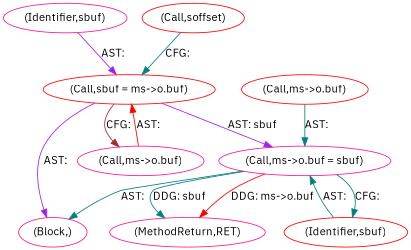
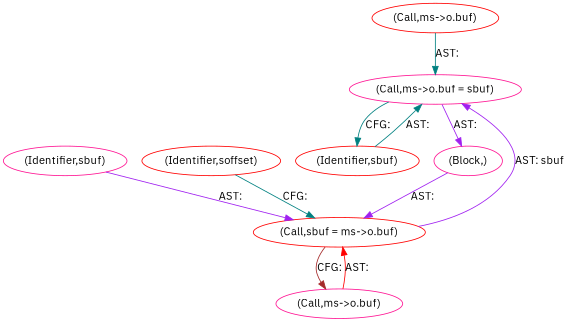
node "(Call,soffset)": label "(Call,soffset)" -> "(Identifier,soffset)"
edge "(Call,sbuf = ms->o.buf)" -> "(Block,)": reversed
edge "(Call,ms->o.buf = sbuf)" -> "(Block,)": color teal -> purple
node "(MethodReturn,RET)": removed
